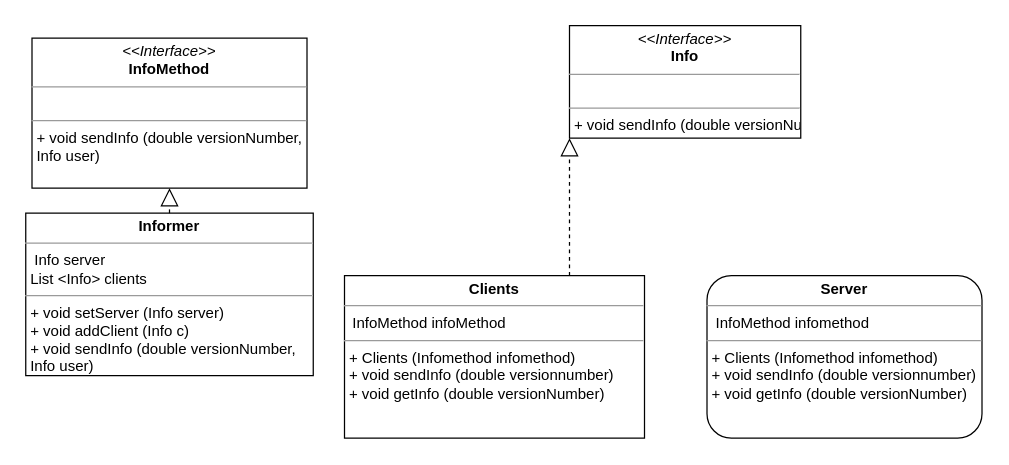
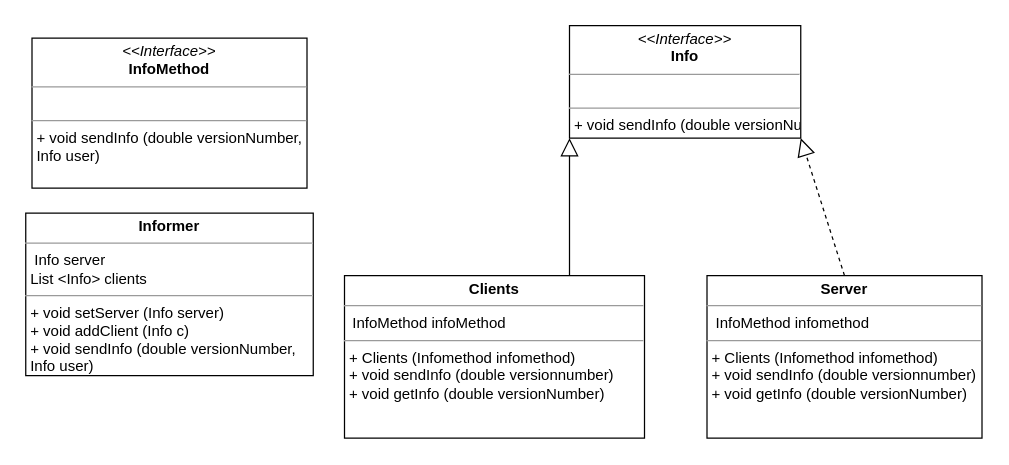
edge "Informer Info server List <Info> clients + void setServer (Info server) + void addClient (Info c) + void sendInfo (double versionNumber, Info user)" -> "<<Interface>> InfoMethod + void sendInfo (double versionNumber, Info user)": removed
edge "Clients InfoMethod infoMethod+ Clients (Infomethod infomethod) + void sendInfo (double versionnumber) + void getInfo (double versionNumber)" -> "<<Interface>> Info + void sendInfo (double versionNumber) + void getInfo (double versionNumber)": style dashed -> solid
edge "Server InfoMethod infomethod + Clients (Infomethod infomethod) + void sendInfo (double versionnumber) + void getInfo (double versionNumber)" -> "<<Interface>> Info + void sendInfo (double versionNumber) + void getInfo (double versionNumber)": added
node "Server InfoMethod infomethod + Clients (Infomethod infomethod) + void sendInfo (double versionnumber) + void getInfo (double versionNumber)": shape rounded rectangle -> rectangle
